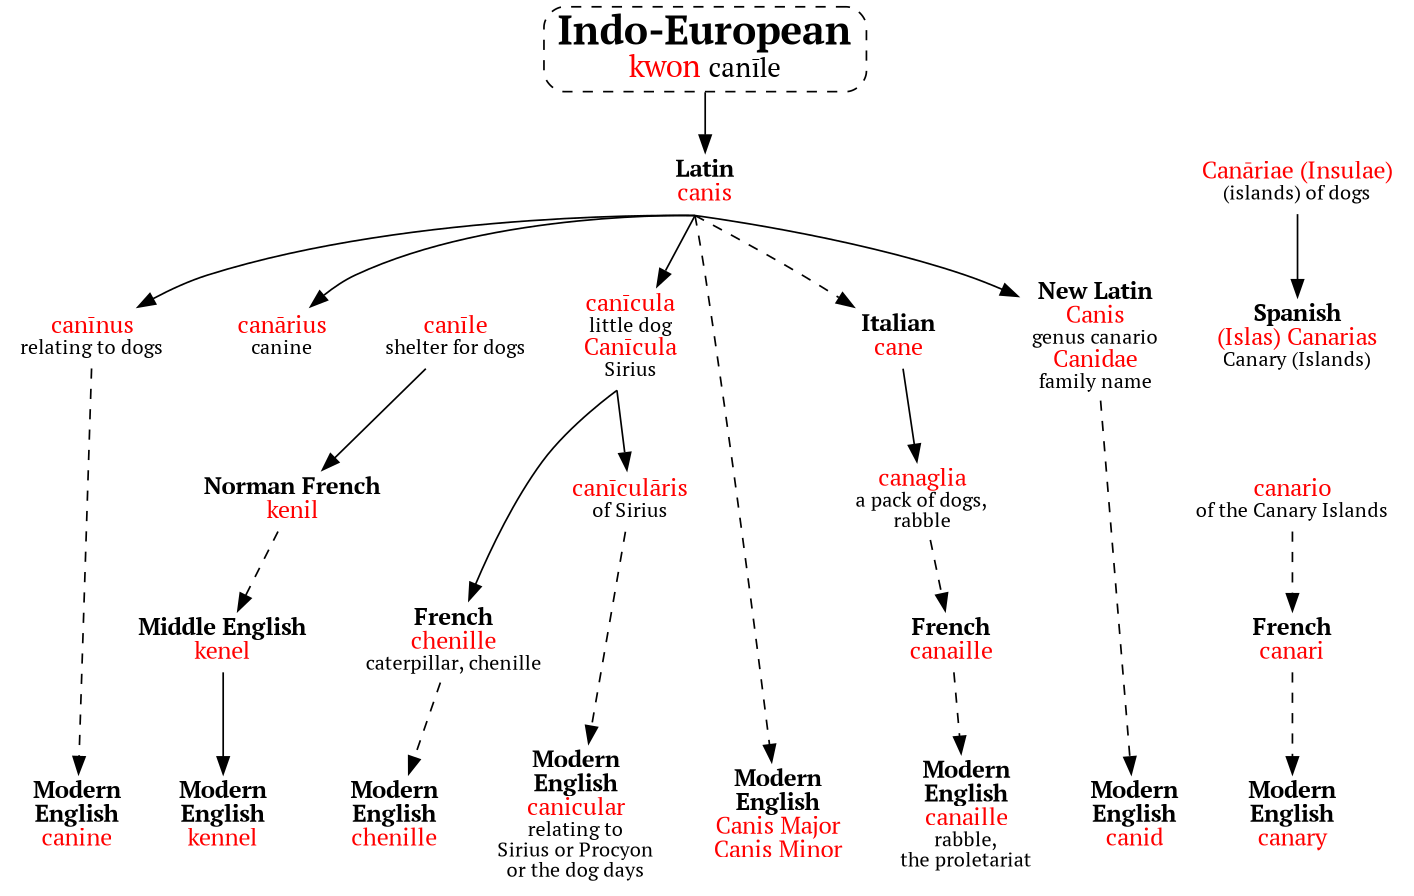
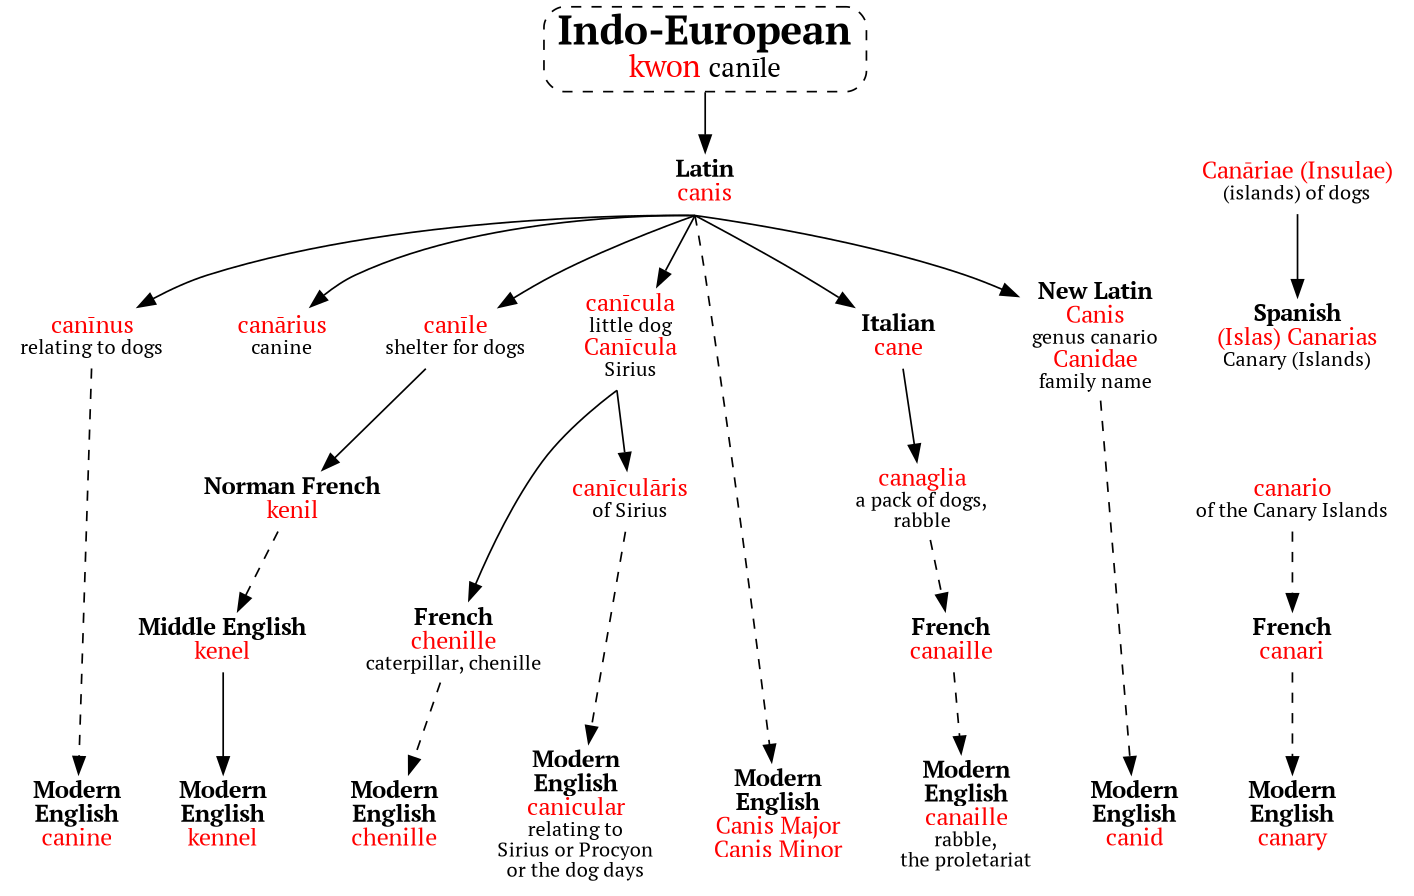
edge "Latin" -> "canīle": added
edge "Latin" -> "Italian": style dashed -> solid
